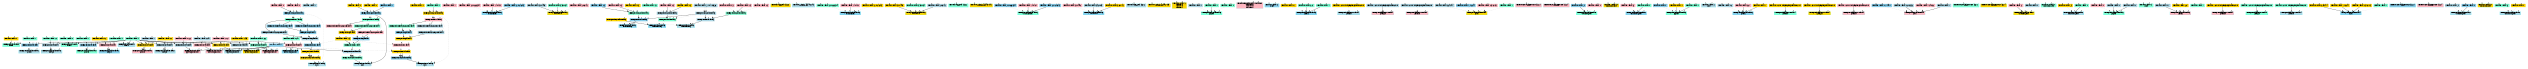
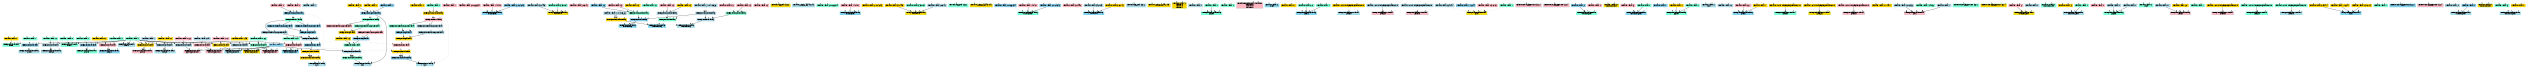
node "VFXValue`1 Float (0,1719971)": fillcolor skyblue -> gold
node "VFXValue`1 Float (7,292676)": fillcolor lightpink -> aquamarine
node "VFXValue`1 Float (1,701412E+38)": added
